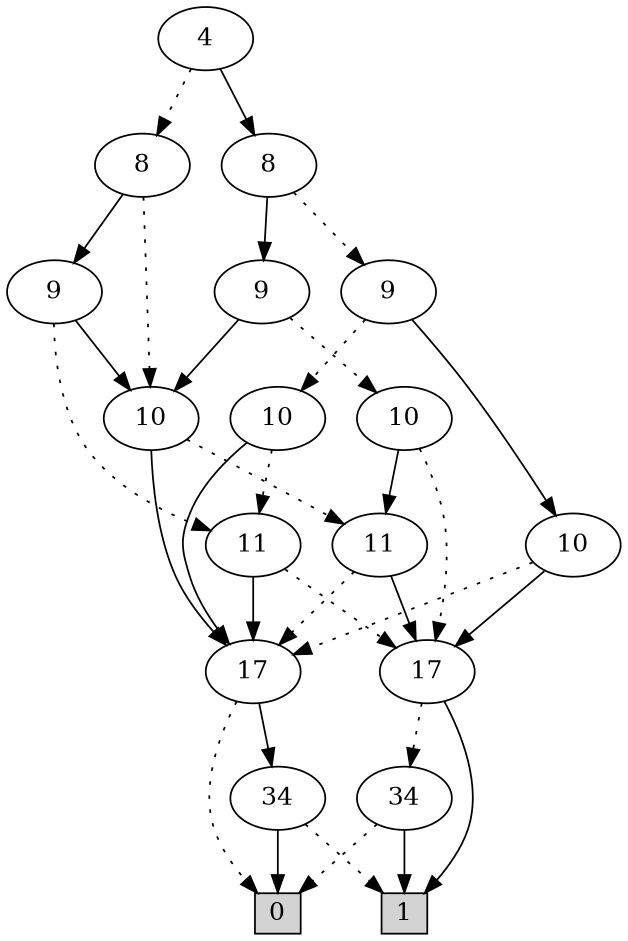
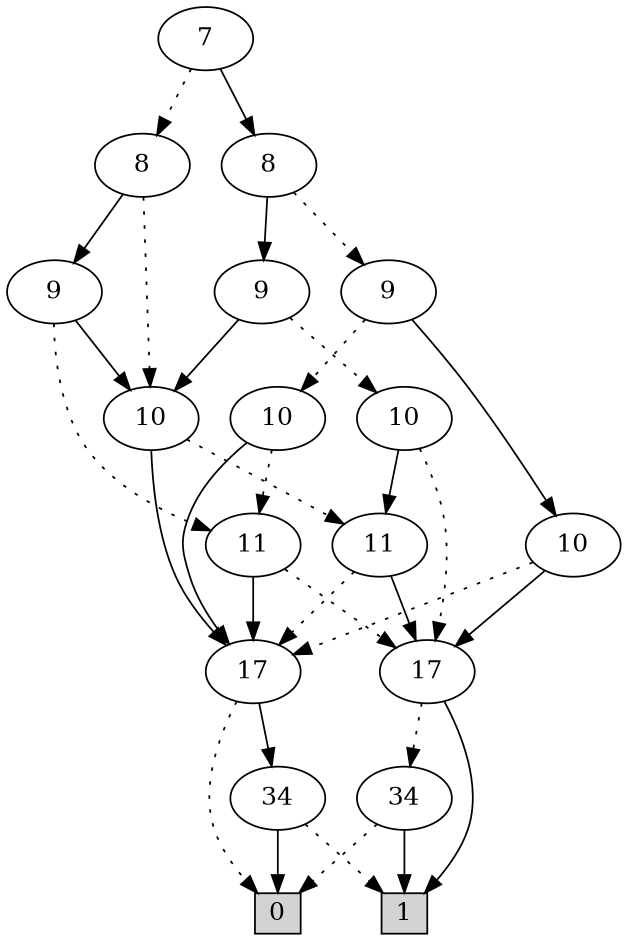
node "4": label "4" -> "7"
